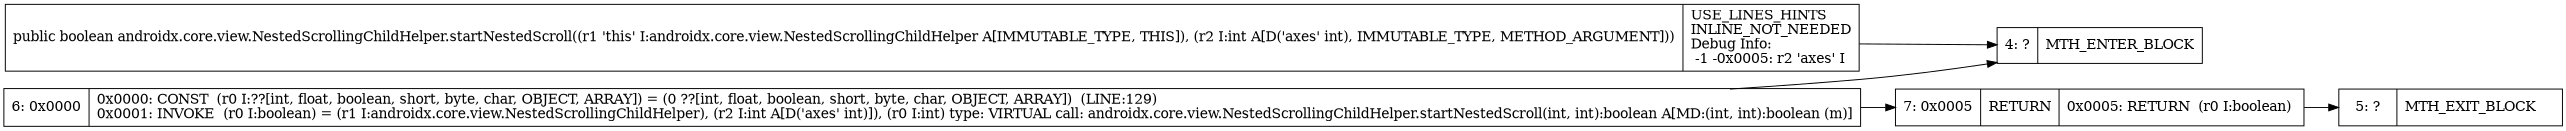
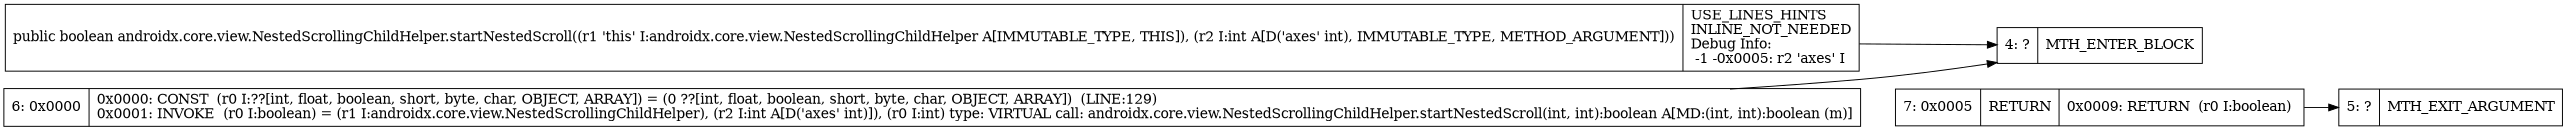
edge "6: 0x0000" -> "7: 0x0005": removed
node "7: 0x0005": text "0x0005: RETURN  (r0 I:boolean)" -> "0x0009: RETURN  (r0 I:boolean)"
node "5: ?": text "MTH_EXIT_BLOCK" -> "MTH_EXIT_ARGUMENT"
